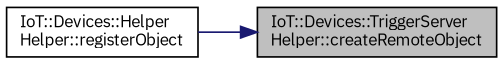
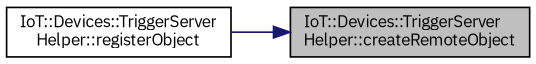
node "IoT::Devices::Helper Helper::registerObject": label "IoT::Devices::Helper Helper::registerObject" -> "IoT::Devices::TriggerServer Helper::registerObject"
